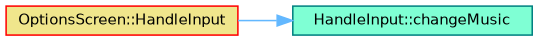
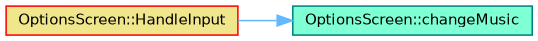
node "HandleInput::changeMusic": label "HandleInput::changeMusic" -> "OptionsScreen::changeMusic"
